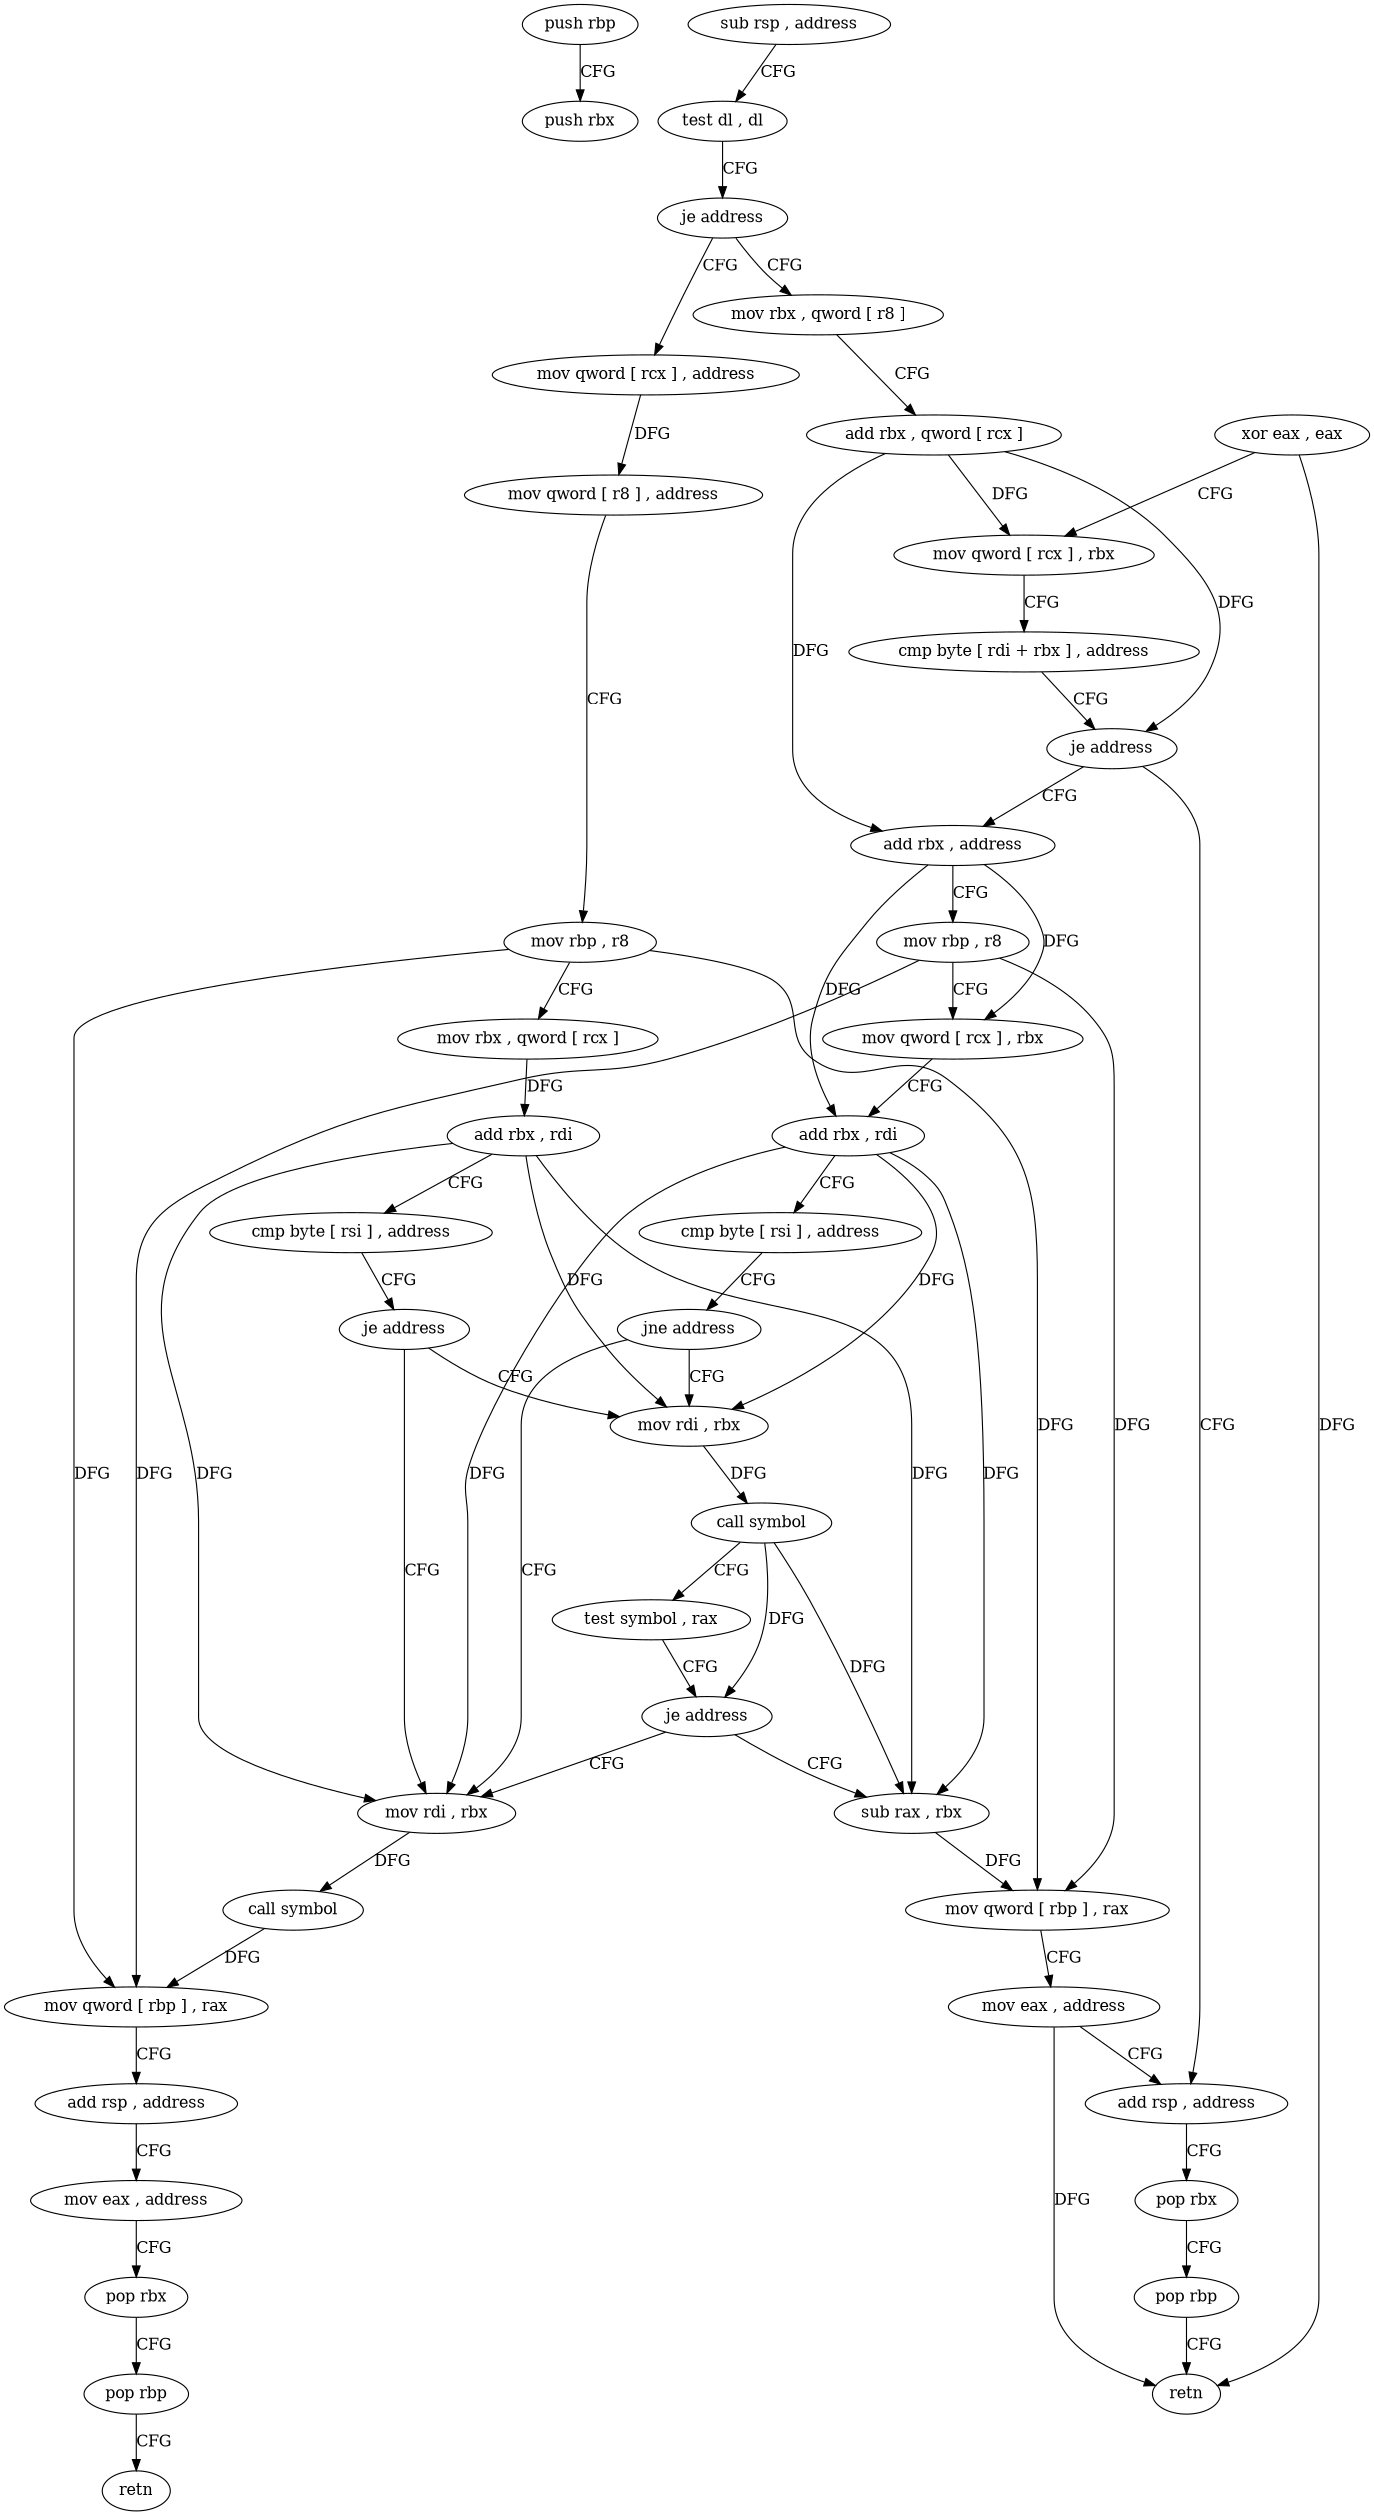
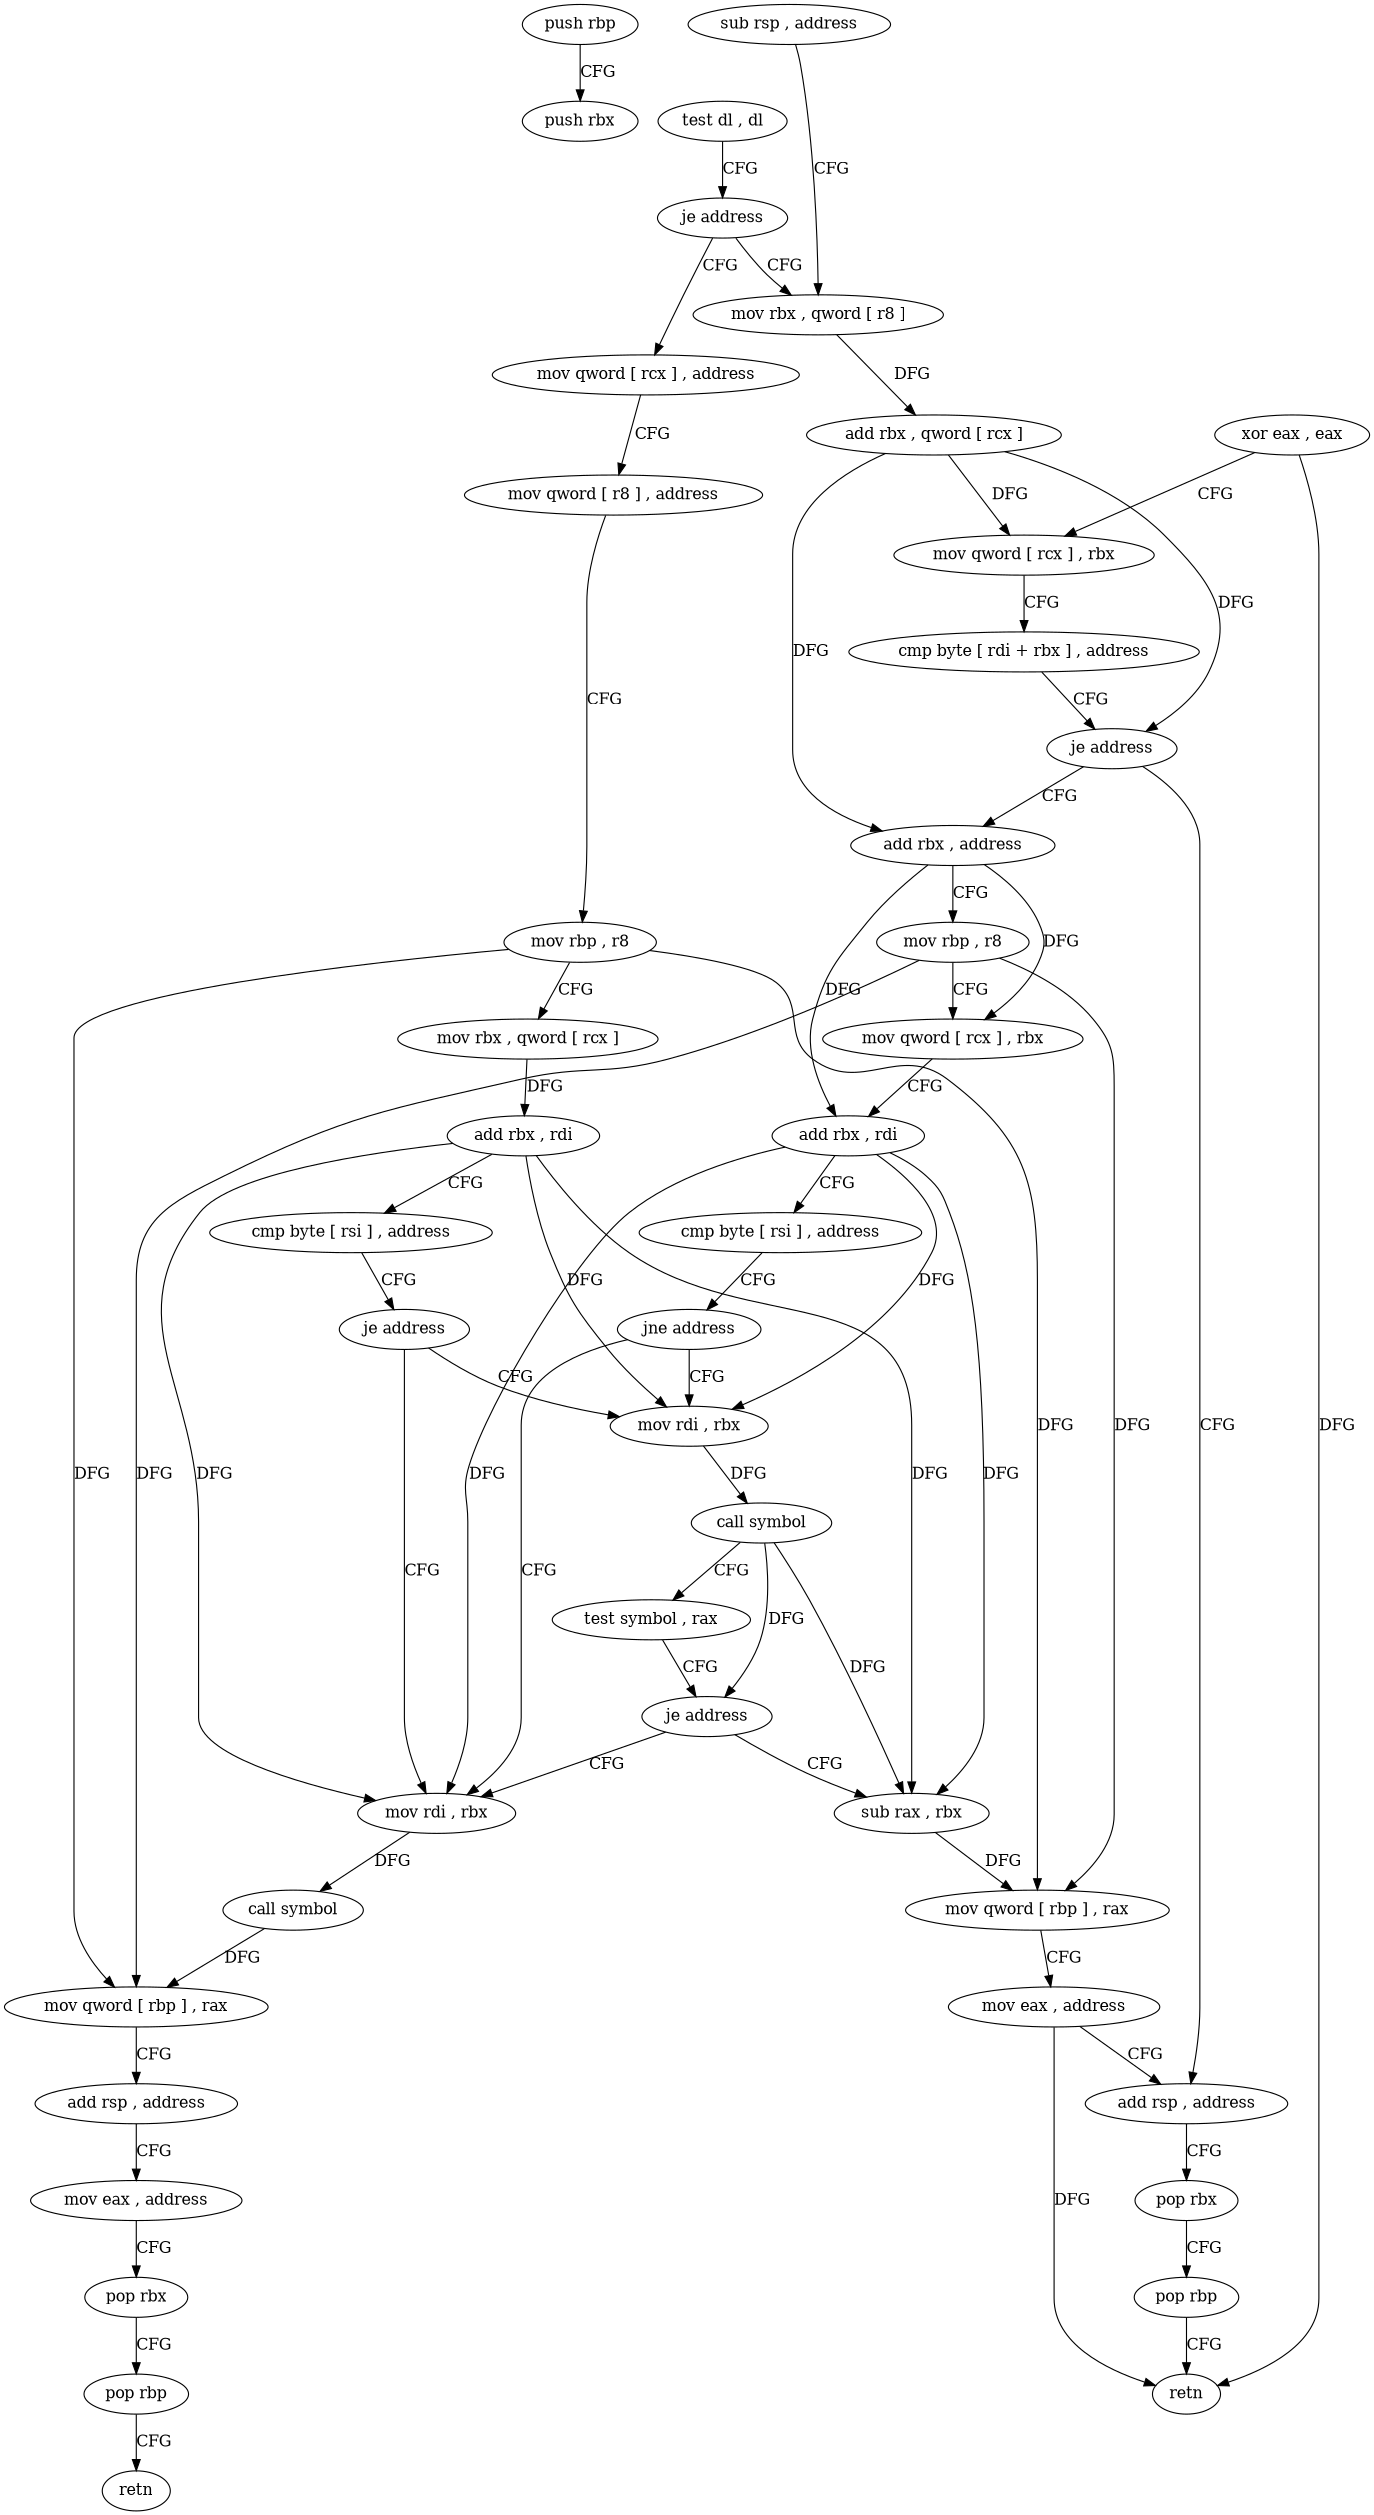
edge "sub rsp , address" -> "test dl , dl": now "sub rsp , address" -> "mov rbx , qword [ r8 ]"
edge "mov rbx , qword [ r8 ]" -> "add rbx , qword [ rcx ]": label "CFG" -> "DFG"
edge "mov qword [ rcx ] , address" -> "mov qword [ r8 ] , address": label "DFG" -> "CFG"
